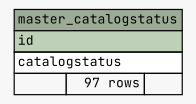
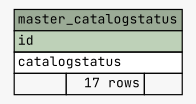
node "master_catalogstatus": text "97 rows" -> "17 rows"
